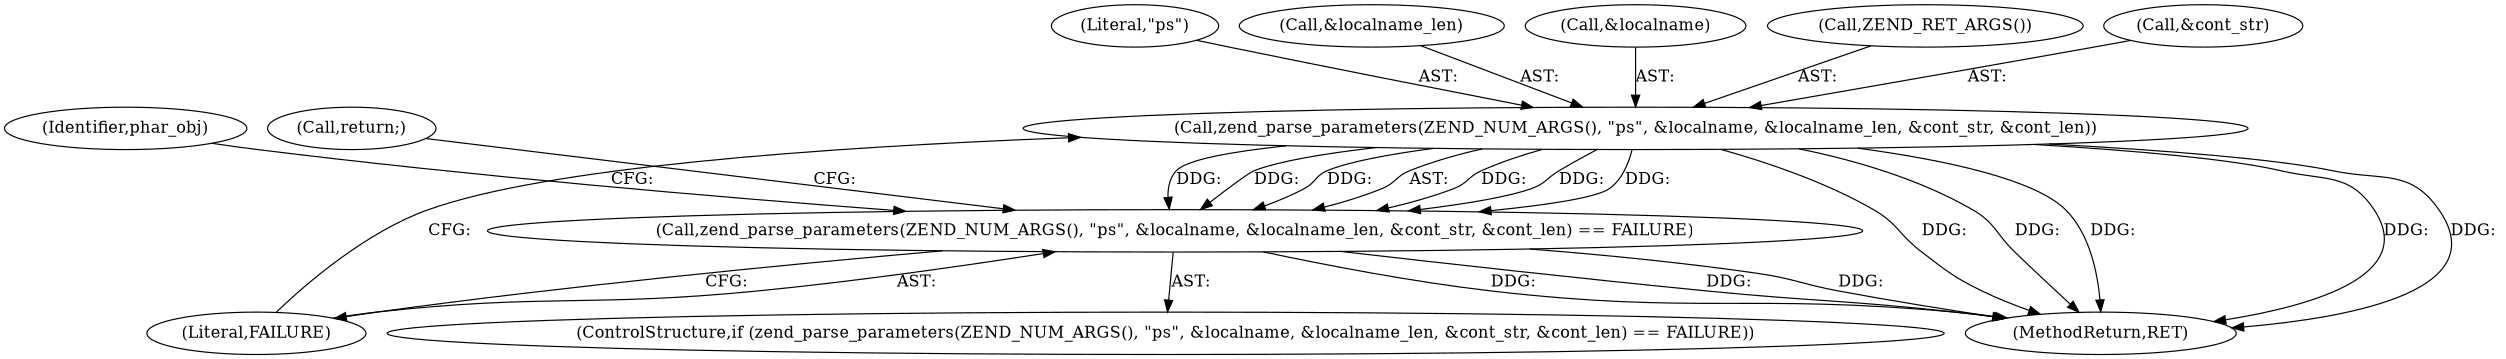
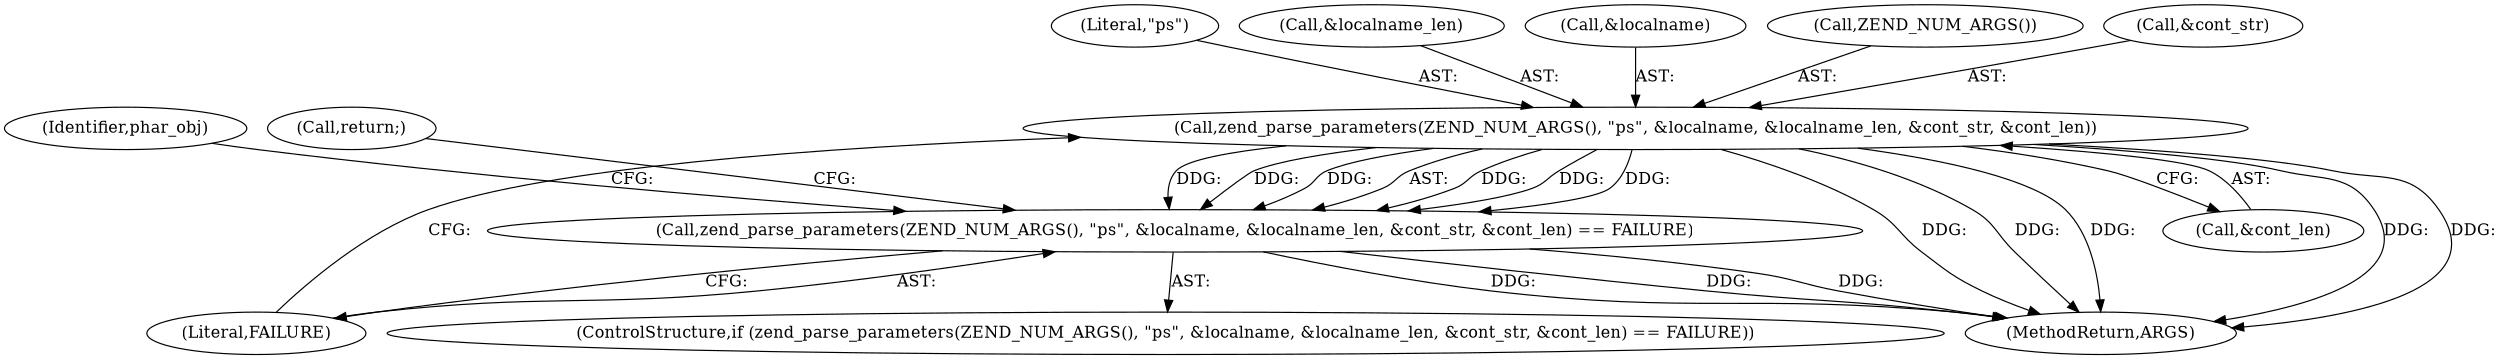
node "(Call,ZEND_RET_ARGS())": label "(Call,ZEND_RET_ARGS())" -> "(Call,ZEND_NUM_ARGS())"
node "(Call,&cont_len)": added
node "(MethodReturn,RET)": label "(MethodReturn,RET)" -> "(MethodReturn,ARGS)"
